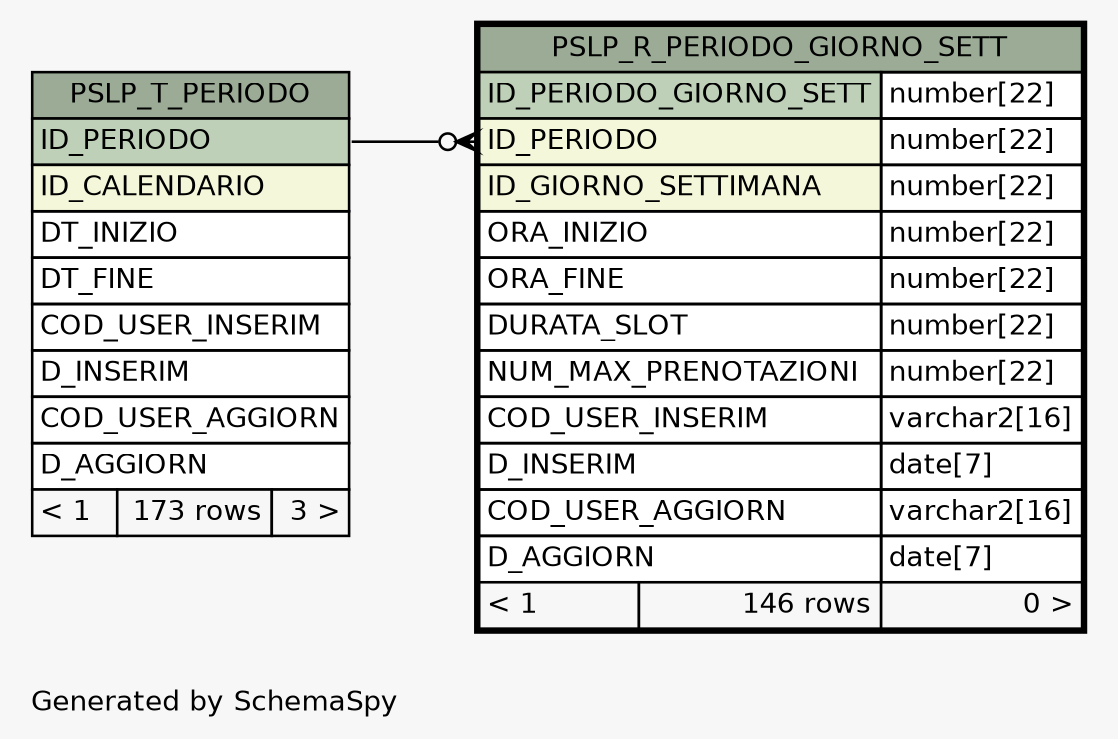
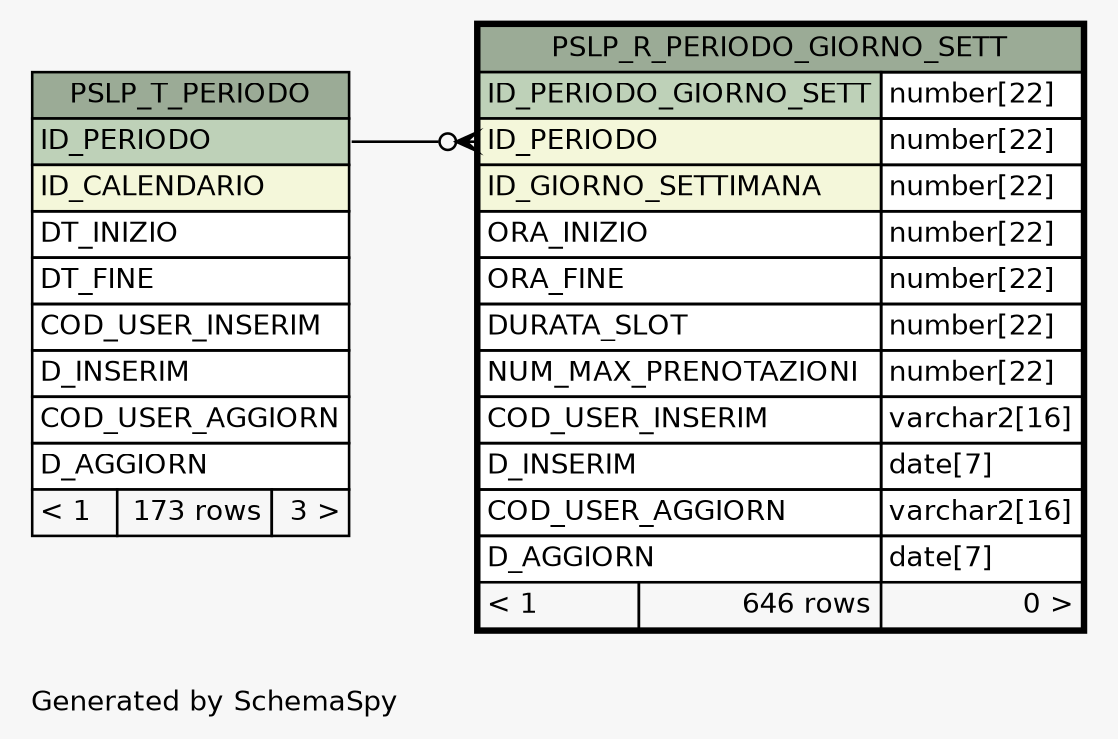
node "PSLP_R_PERIODO_GIORNO_SETT": text "146 rows" -> "646 rows"
